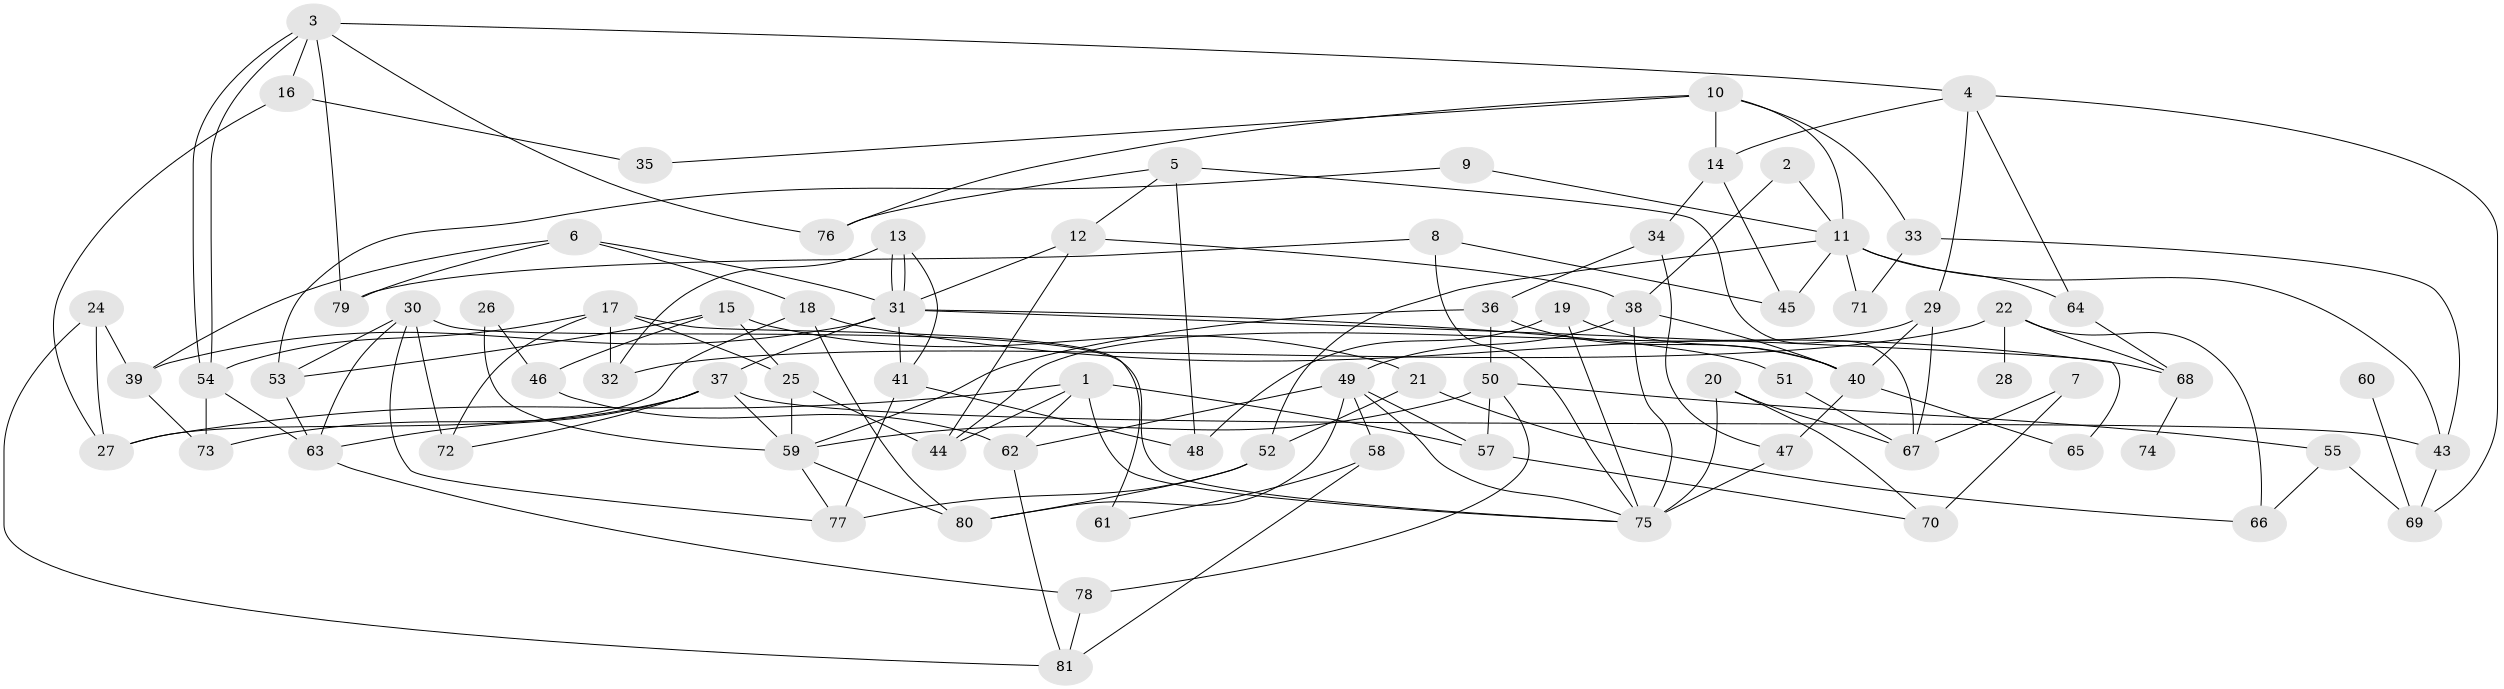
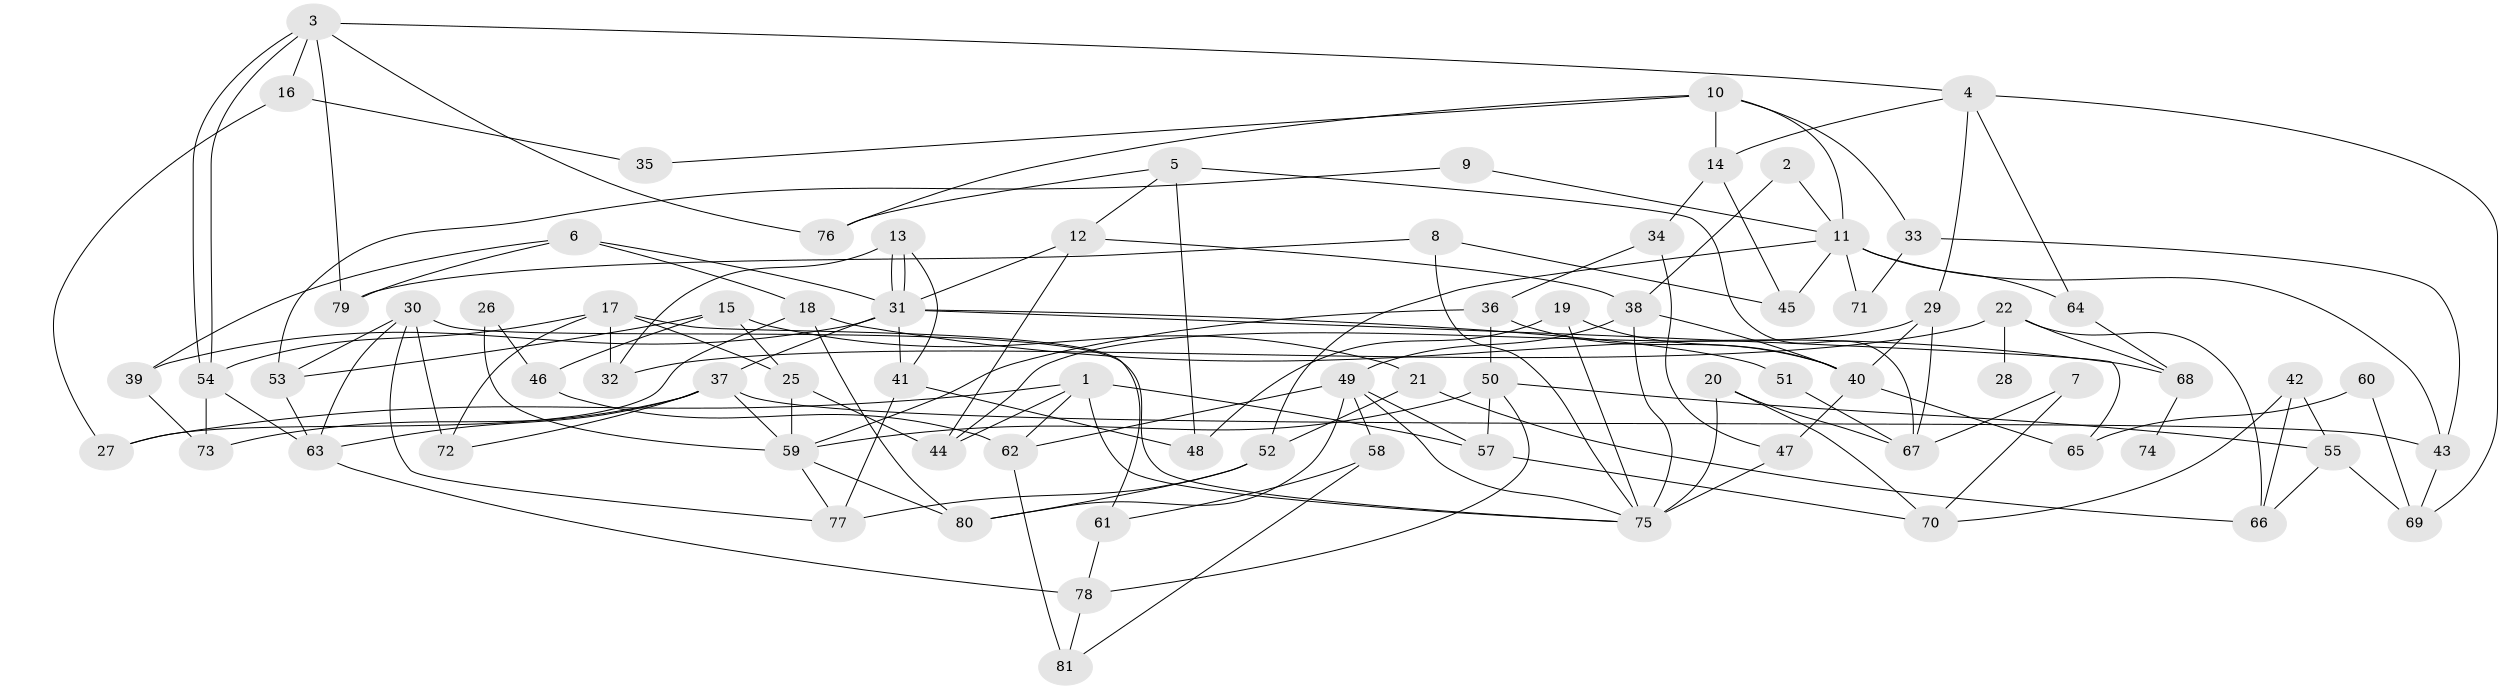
node "24": removed
node "42": added
edge "60" -- "65": added
edge "61" -- "78": added
